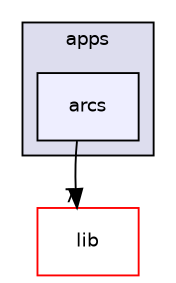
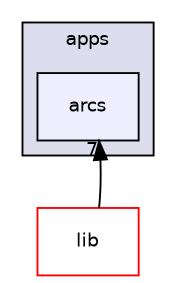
edge "arcs" -> "lib": reversed
